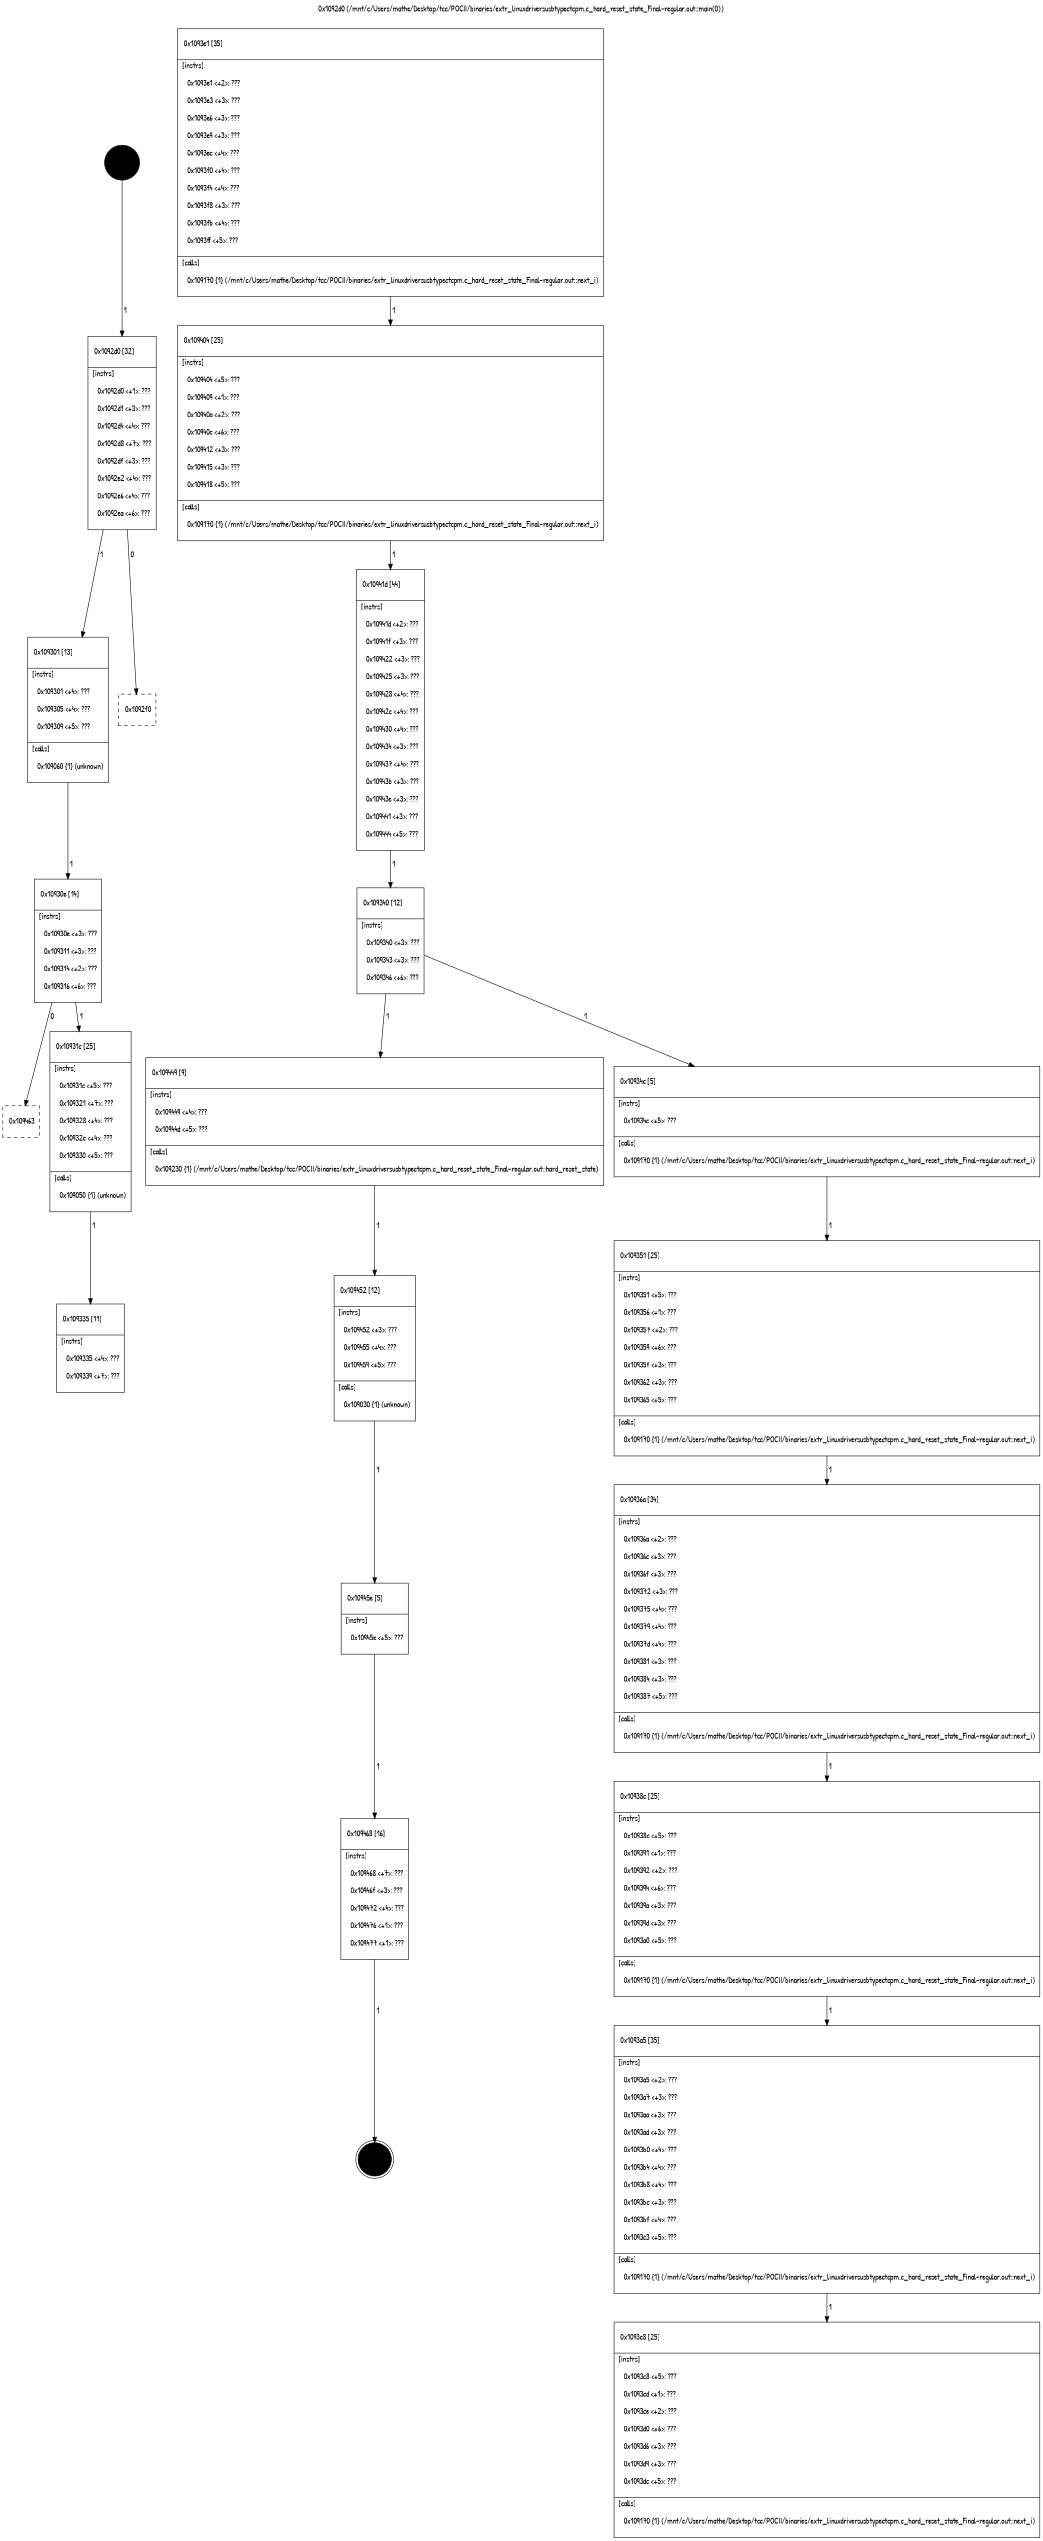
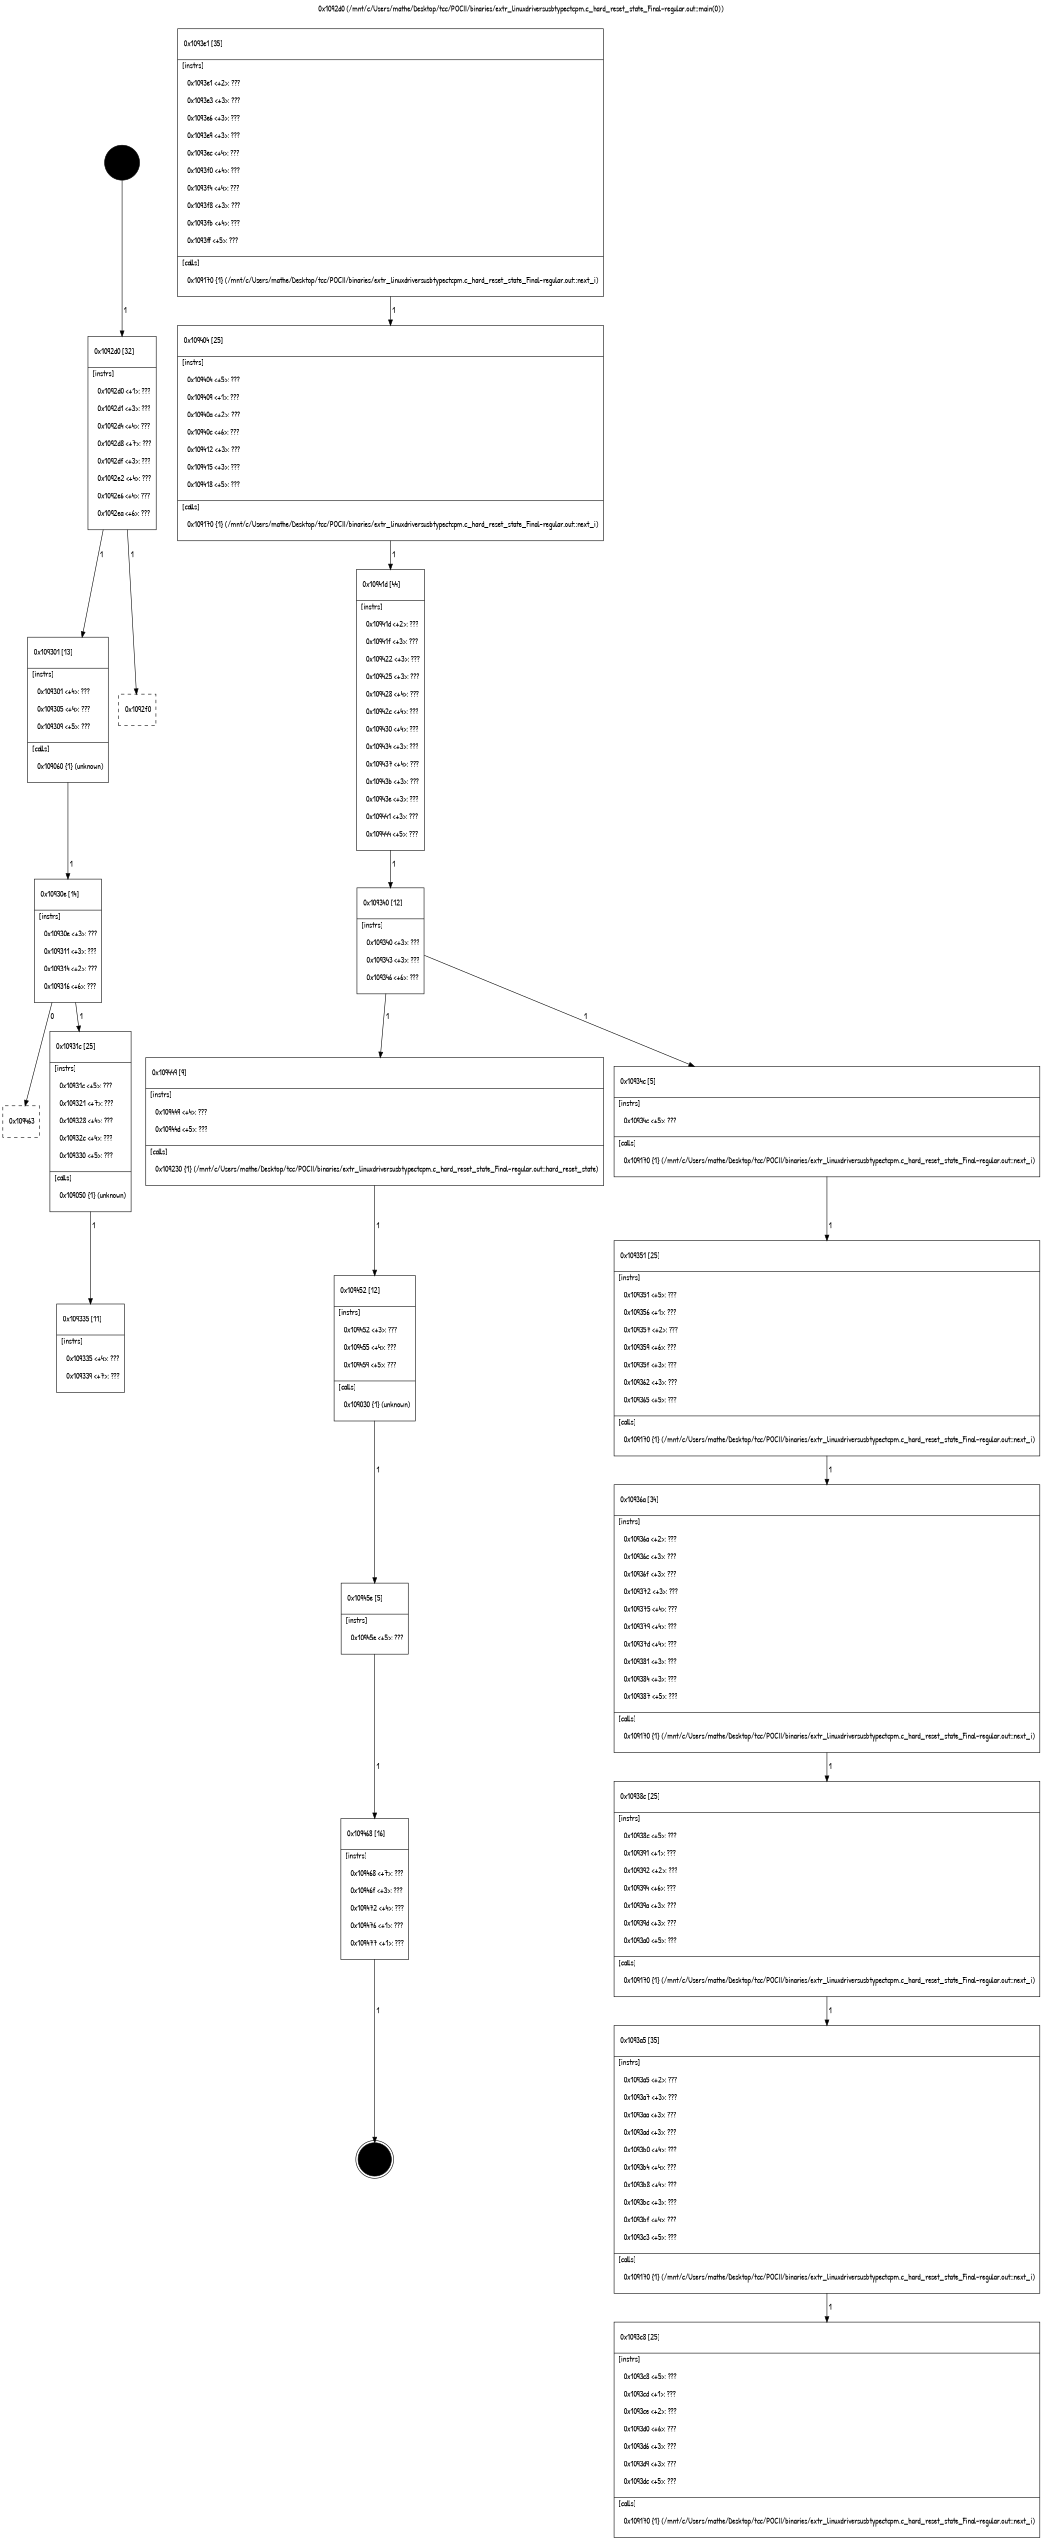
edge "0x1092d0 [32]" -> "0x1092f0": label " 0" -> " 1"
